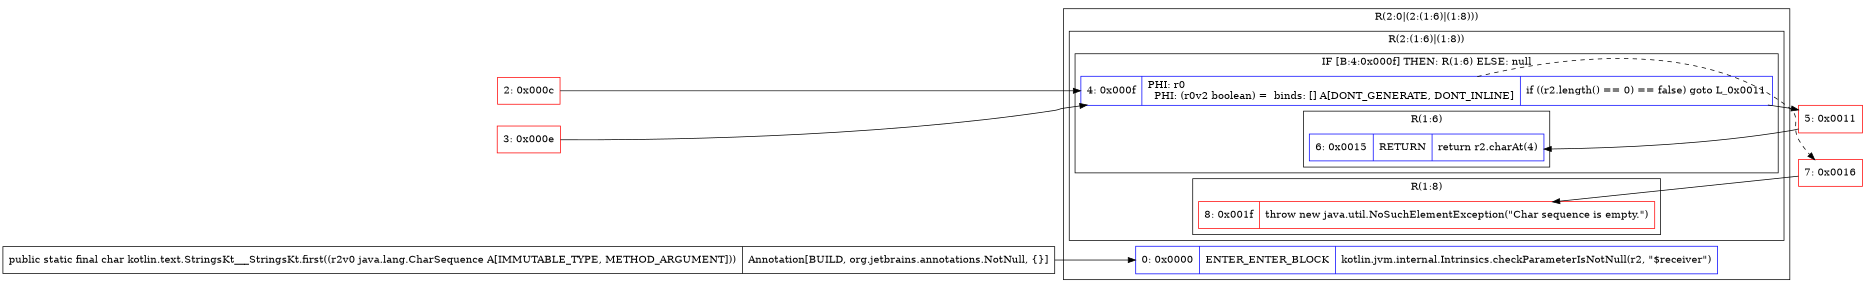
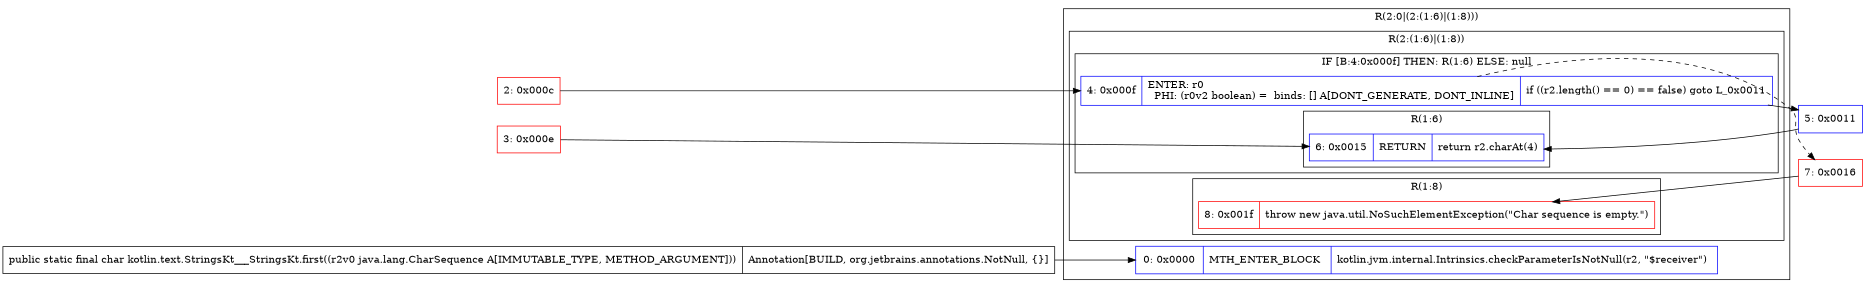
node "4: 0x000f": text "PHI: r0" -> "ENTER: r0"
node "5: 0x0011": color red -> blue
edge "3: 0x000e" -> "4: 0x000f": now "3: 0x000e" -> "6: 0x0015"
node "0: 0x0000": text "ENTER_ENTER_BLOCK" -> "MTH_ENTER_BLOCK"
